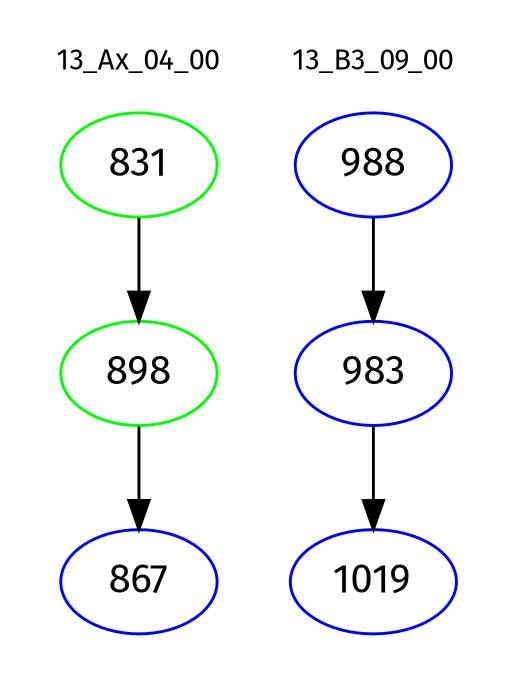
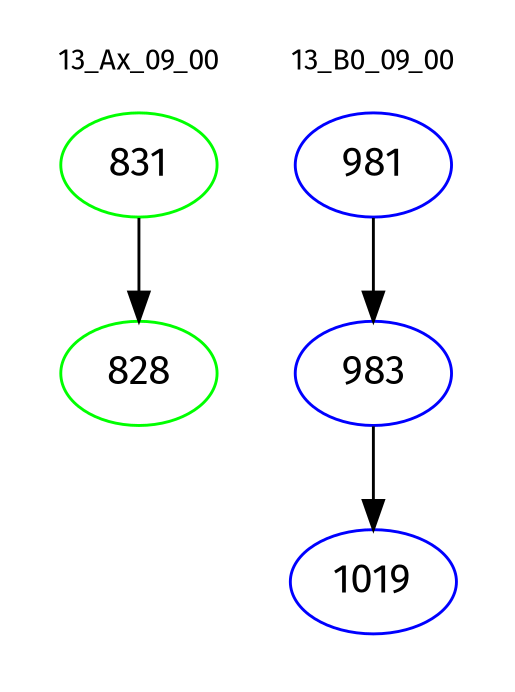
cluster "13_Ax_04_00": label "13_Ax_04_00" -> "13_Ax_09_00"
cluster "13_B3_09_00": label "13_B3_09_00" -> "13_B0_09_00"
node "988": label "988" -> "981"
node "898": label "898" -> "828"
node "867": removed
